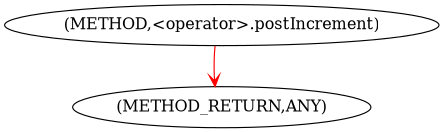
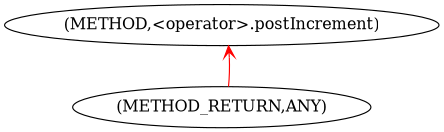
edge "(METHOD,<operator>.postIncrement)" -> "(METHOD_RETURN,ANY)": reversed
